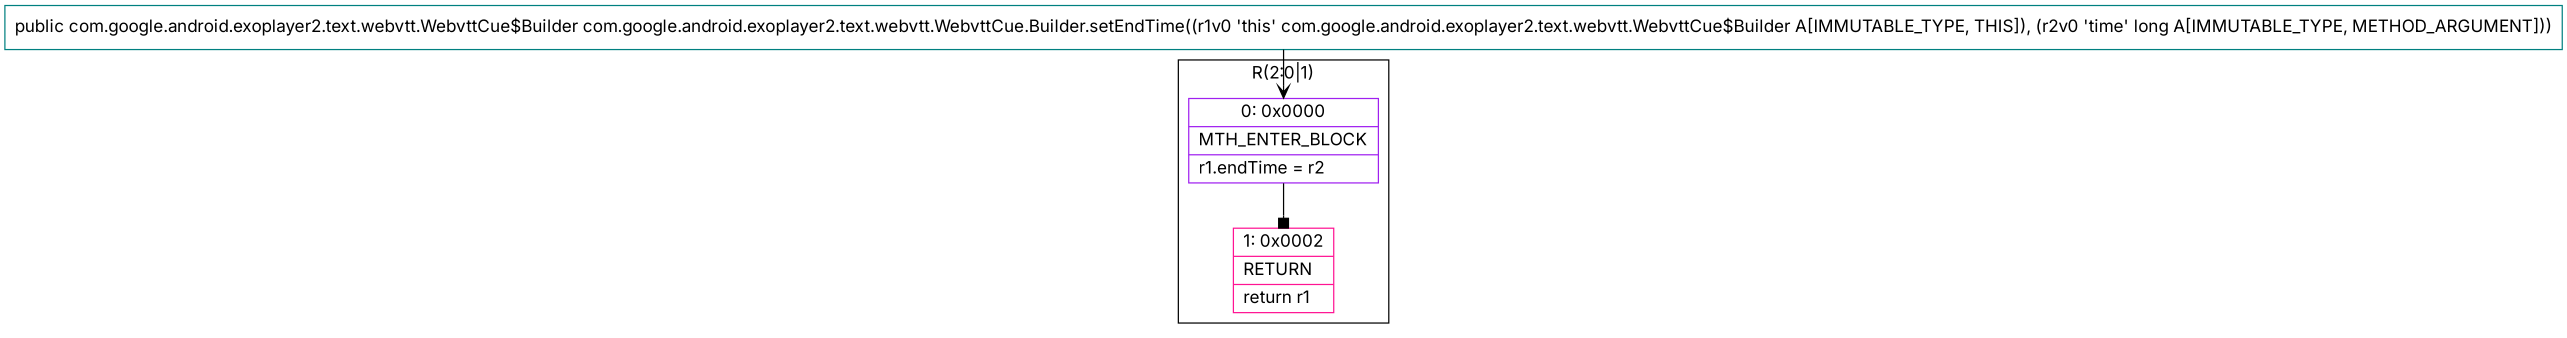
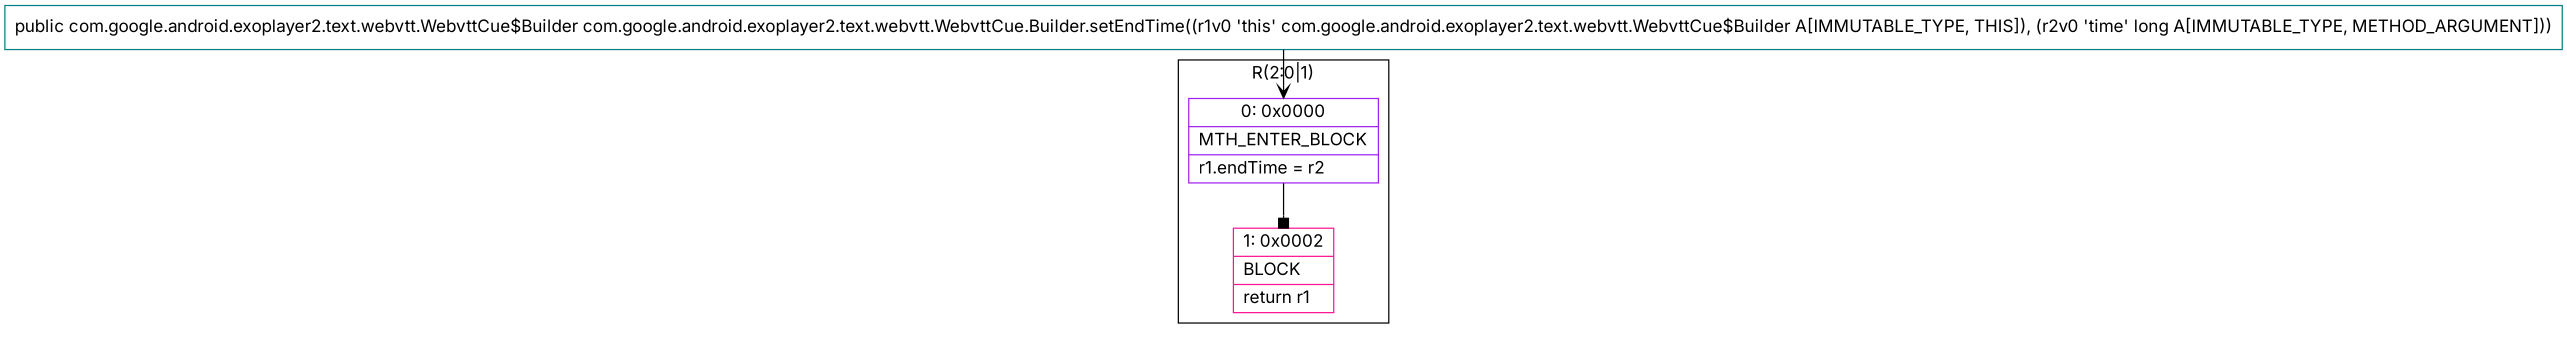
node "1: 0x0002": text "RETURN" -> "BLOCK"
